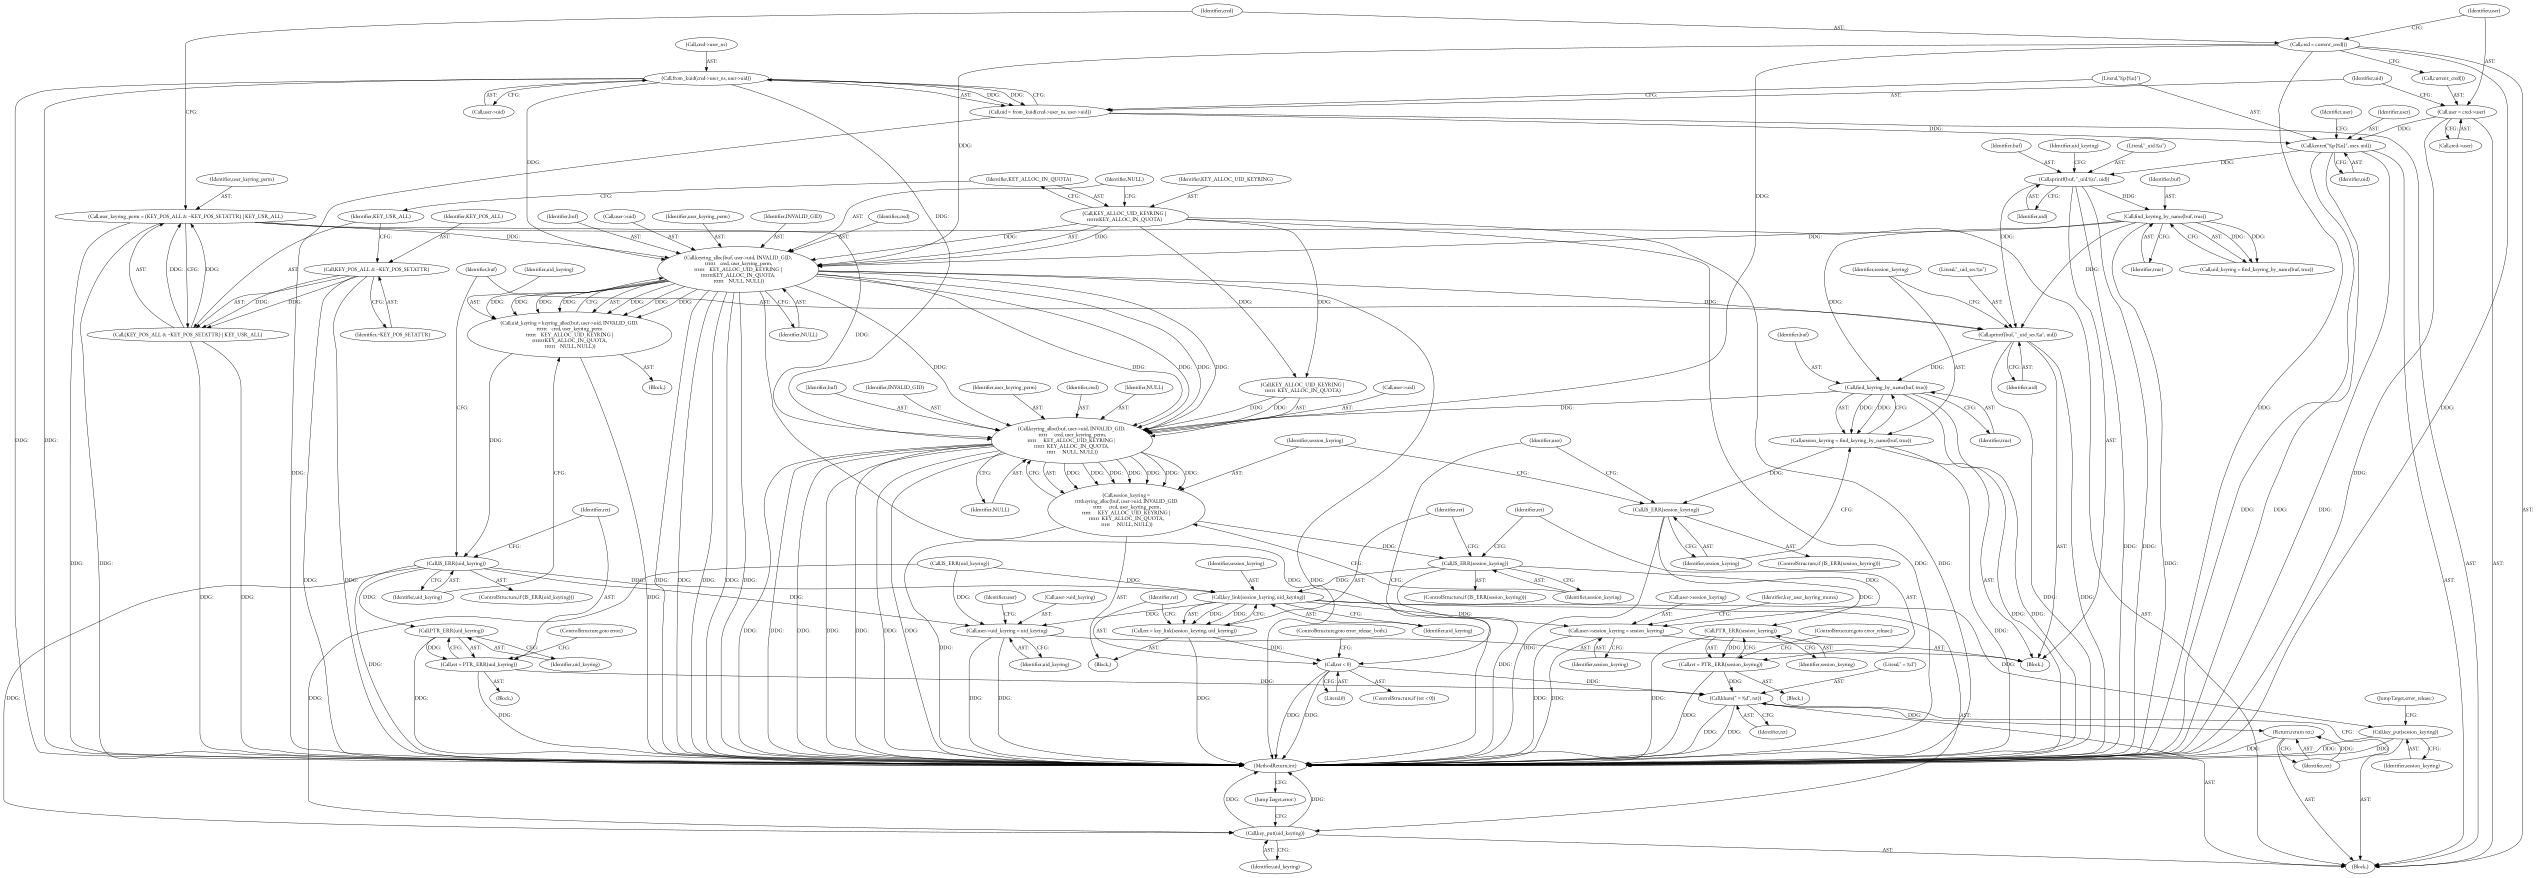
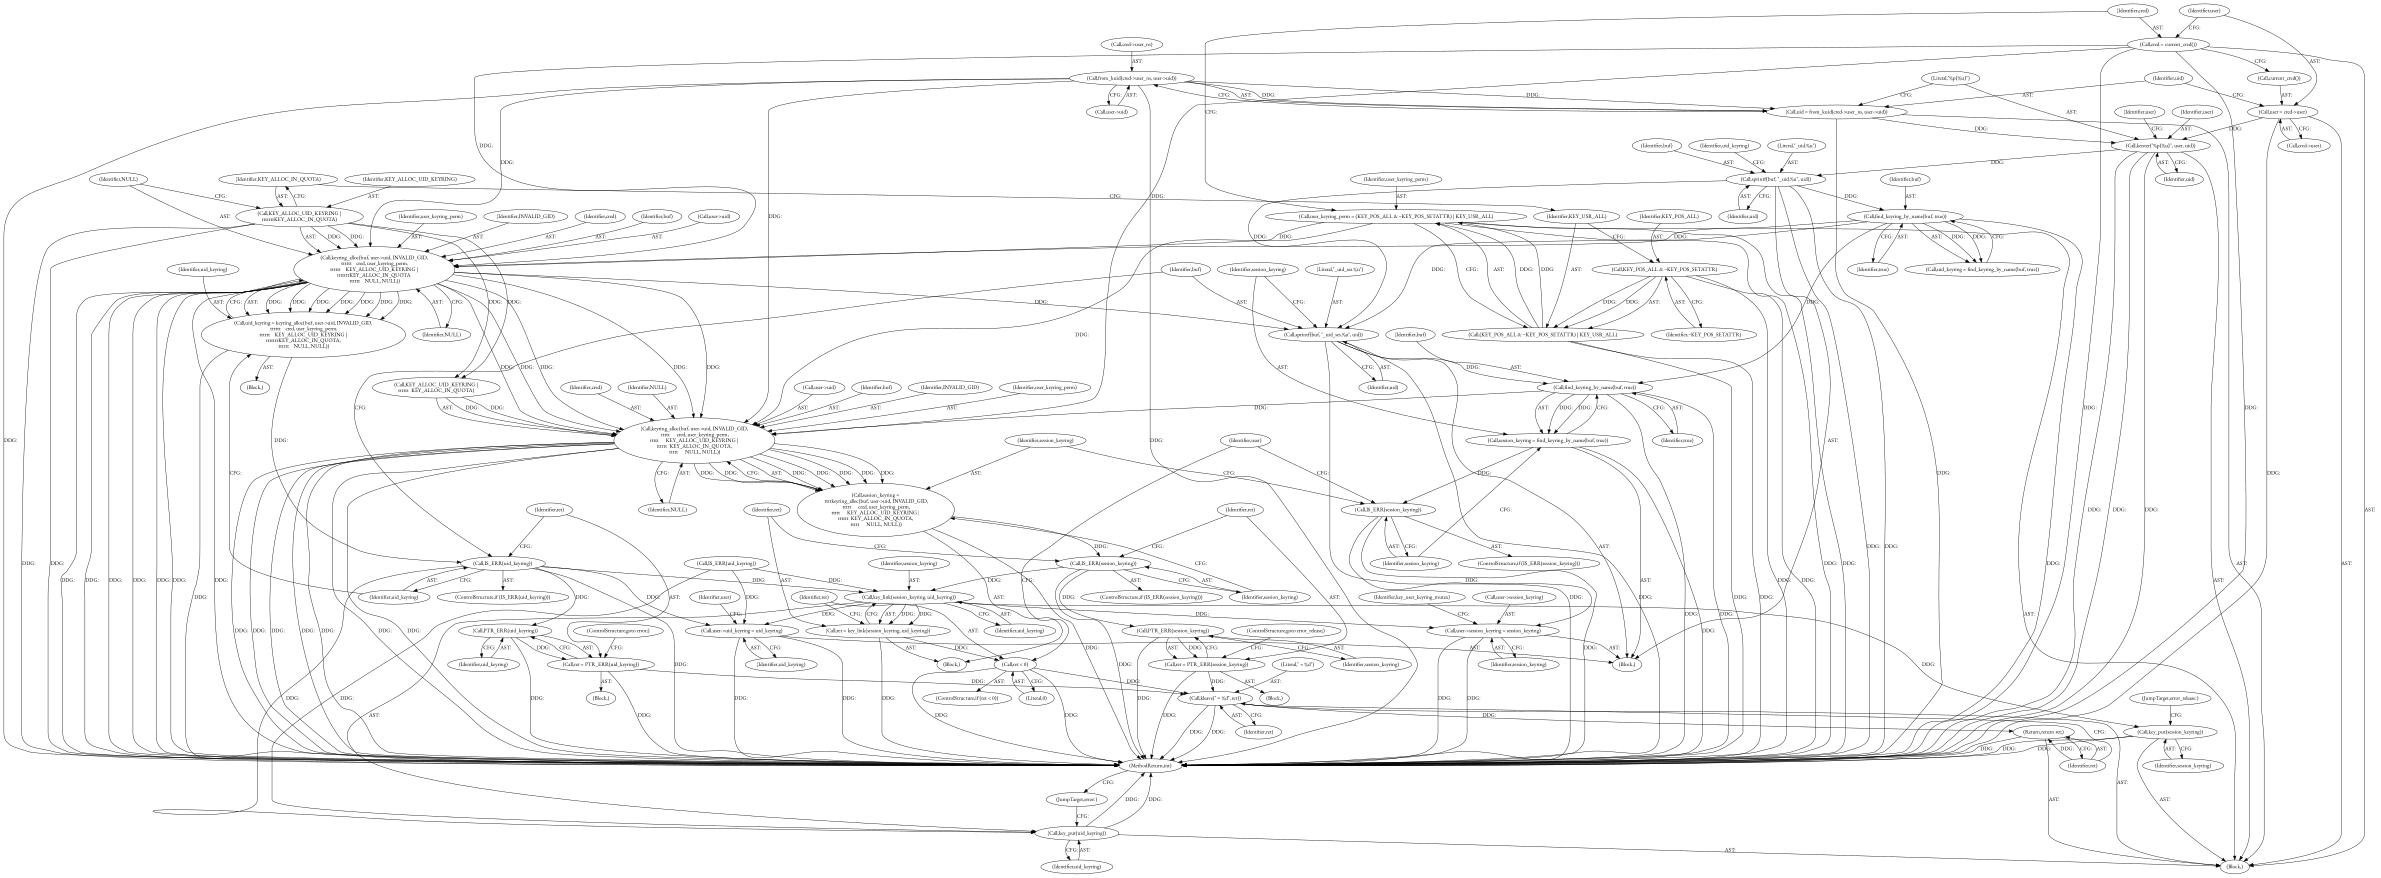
node "(Call,user->uid_keyring)": removed
node "(ControlStructure,goto error_release_both;)": removed
